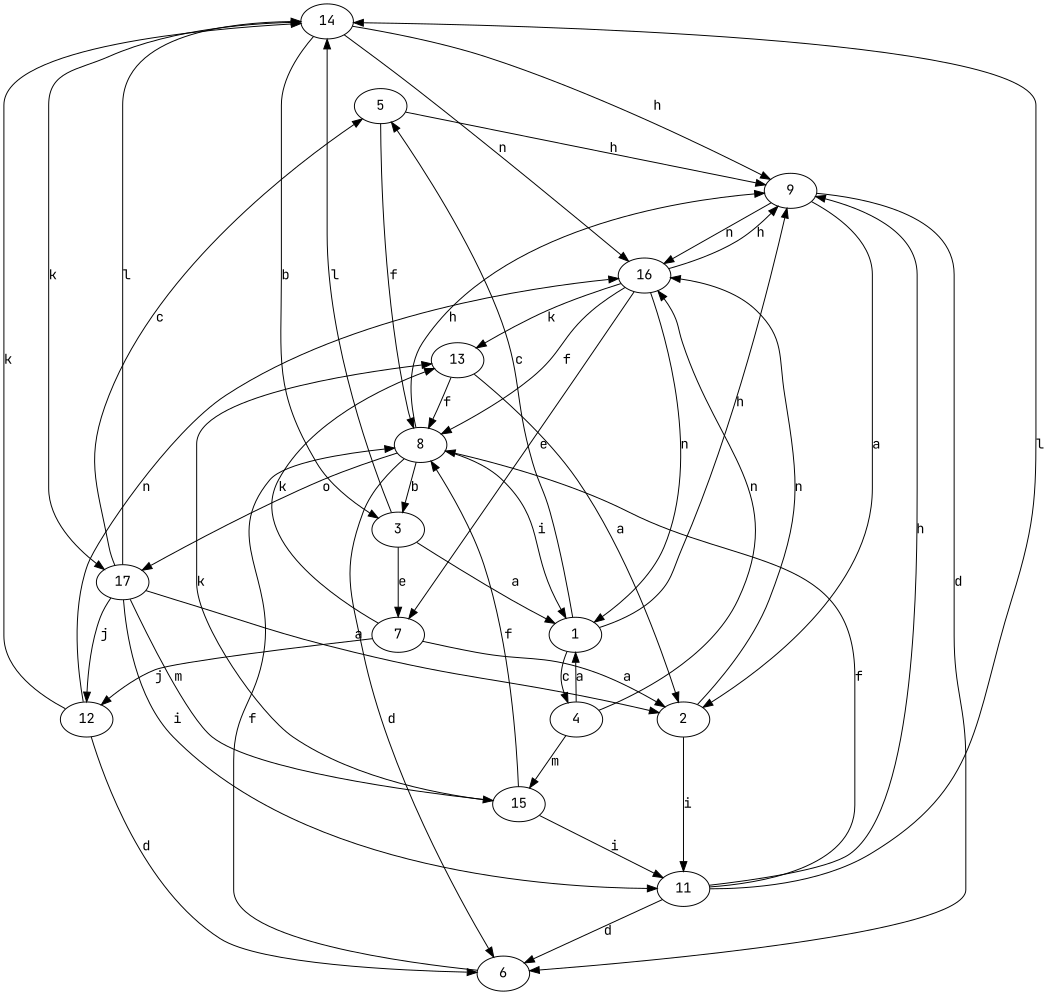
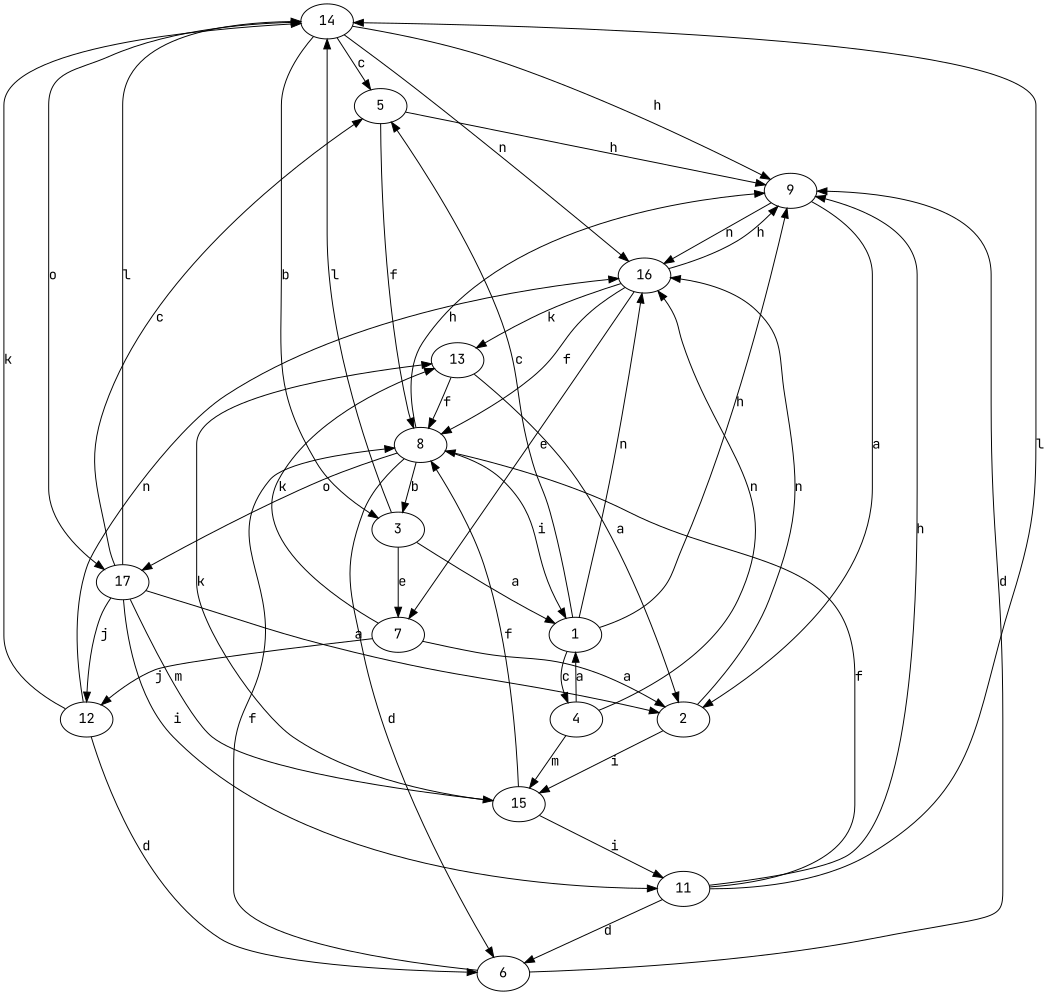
edge "14" -> "5": added, label "c"
edge "14" -> "17": label "k" -> "o"
edge "16" -> "1": reversed
edge "9" -> "6": reversed
edge "2" -> "11": now "2" -> "15"
